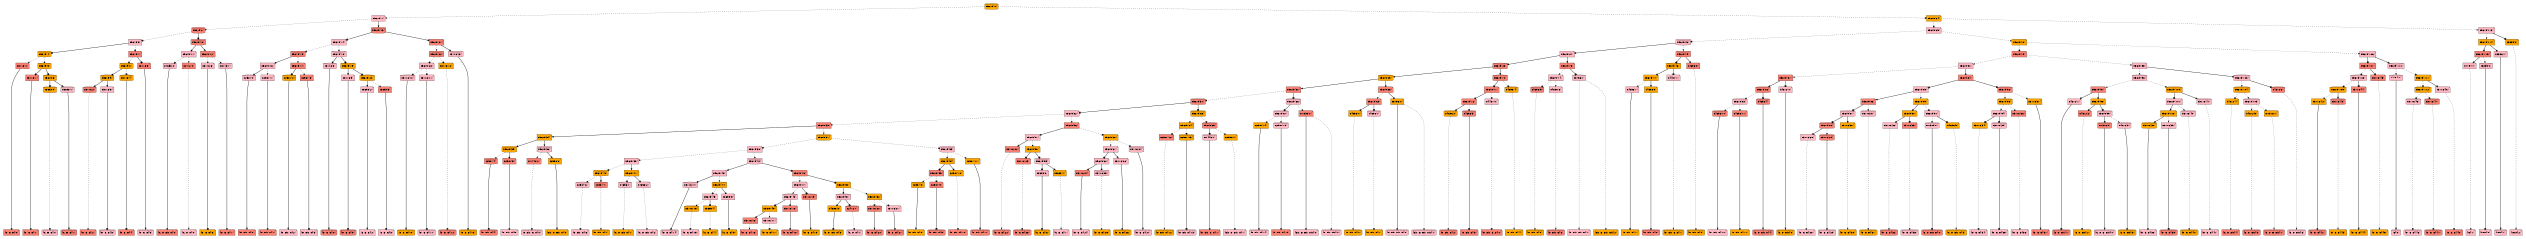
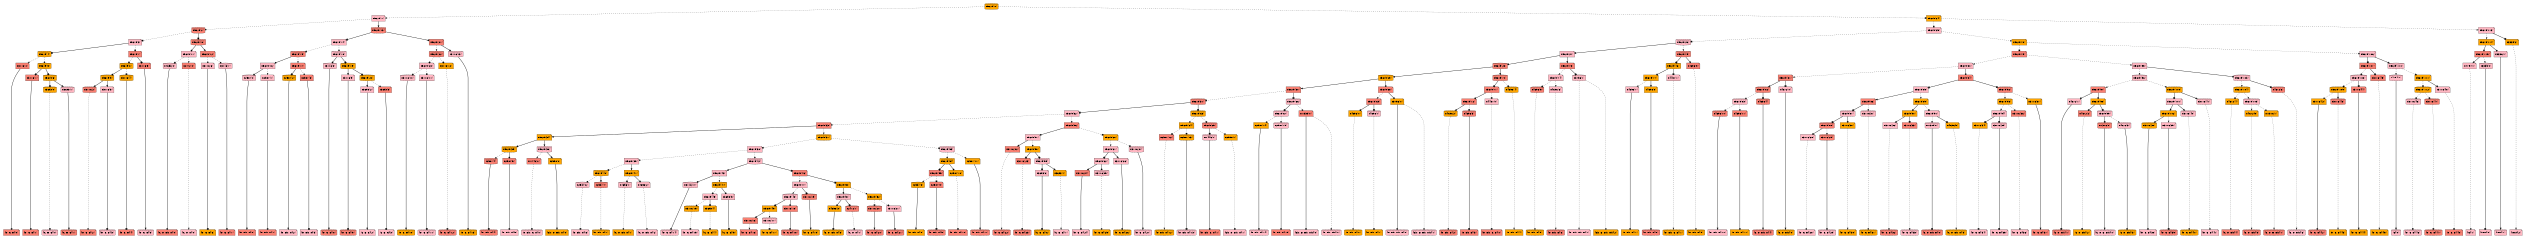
edge "L5619(101)" -> "L3116(40)": style dashed -> bold
